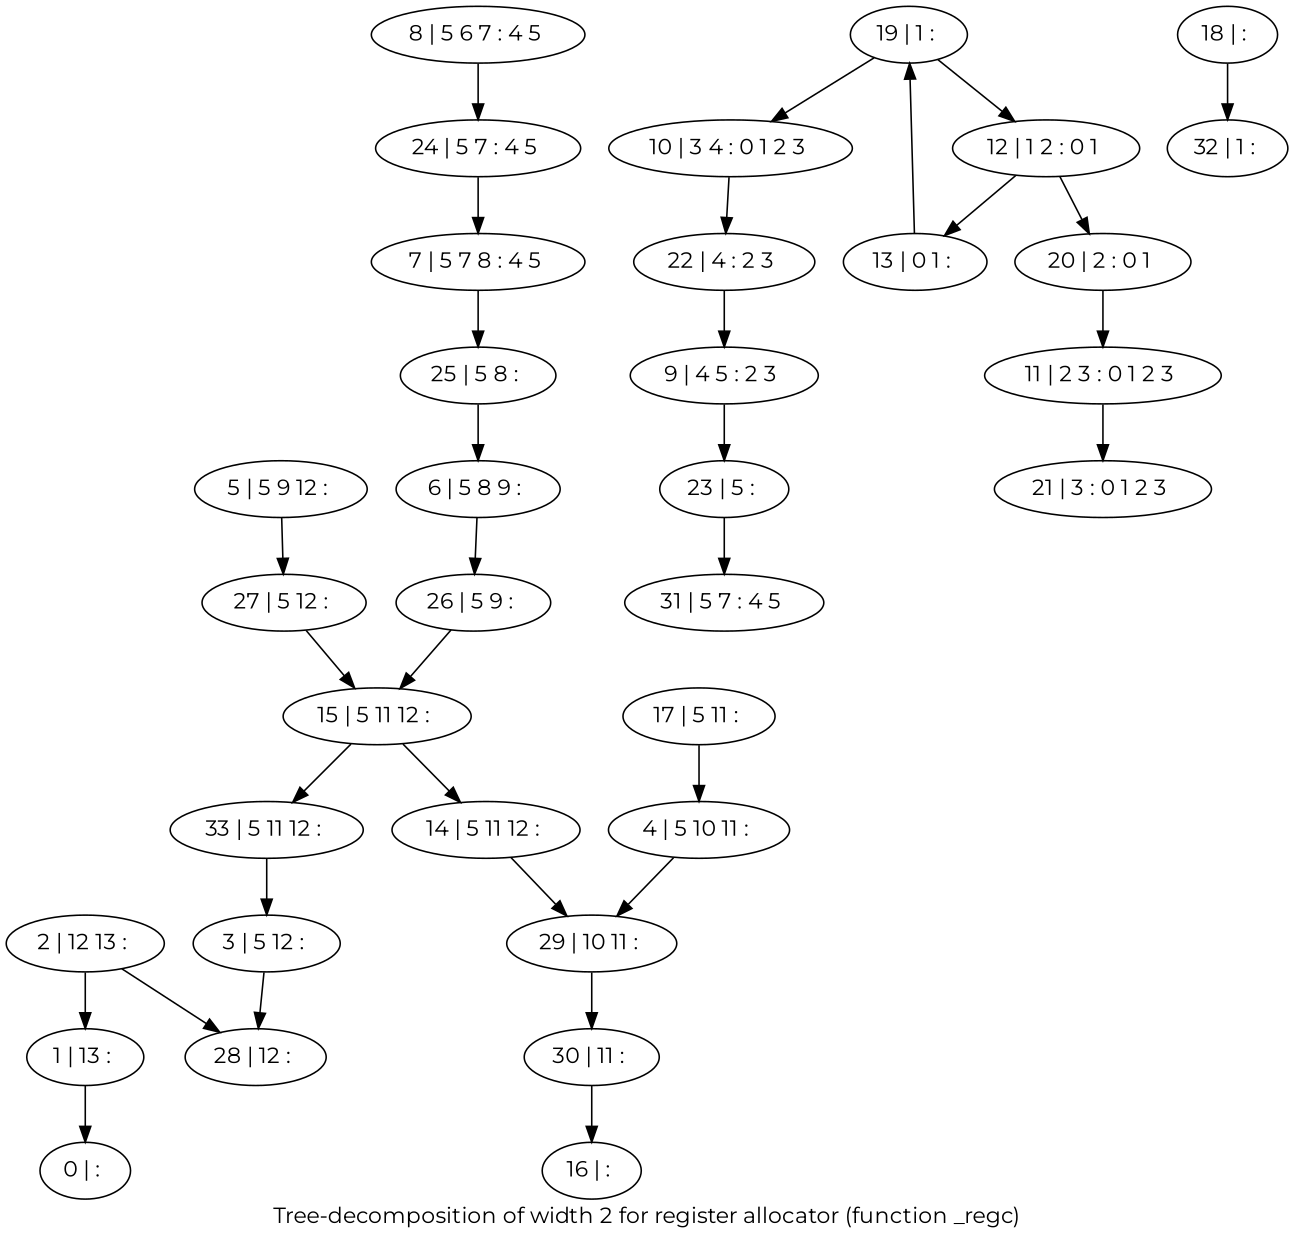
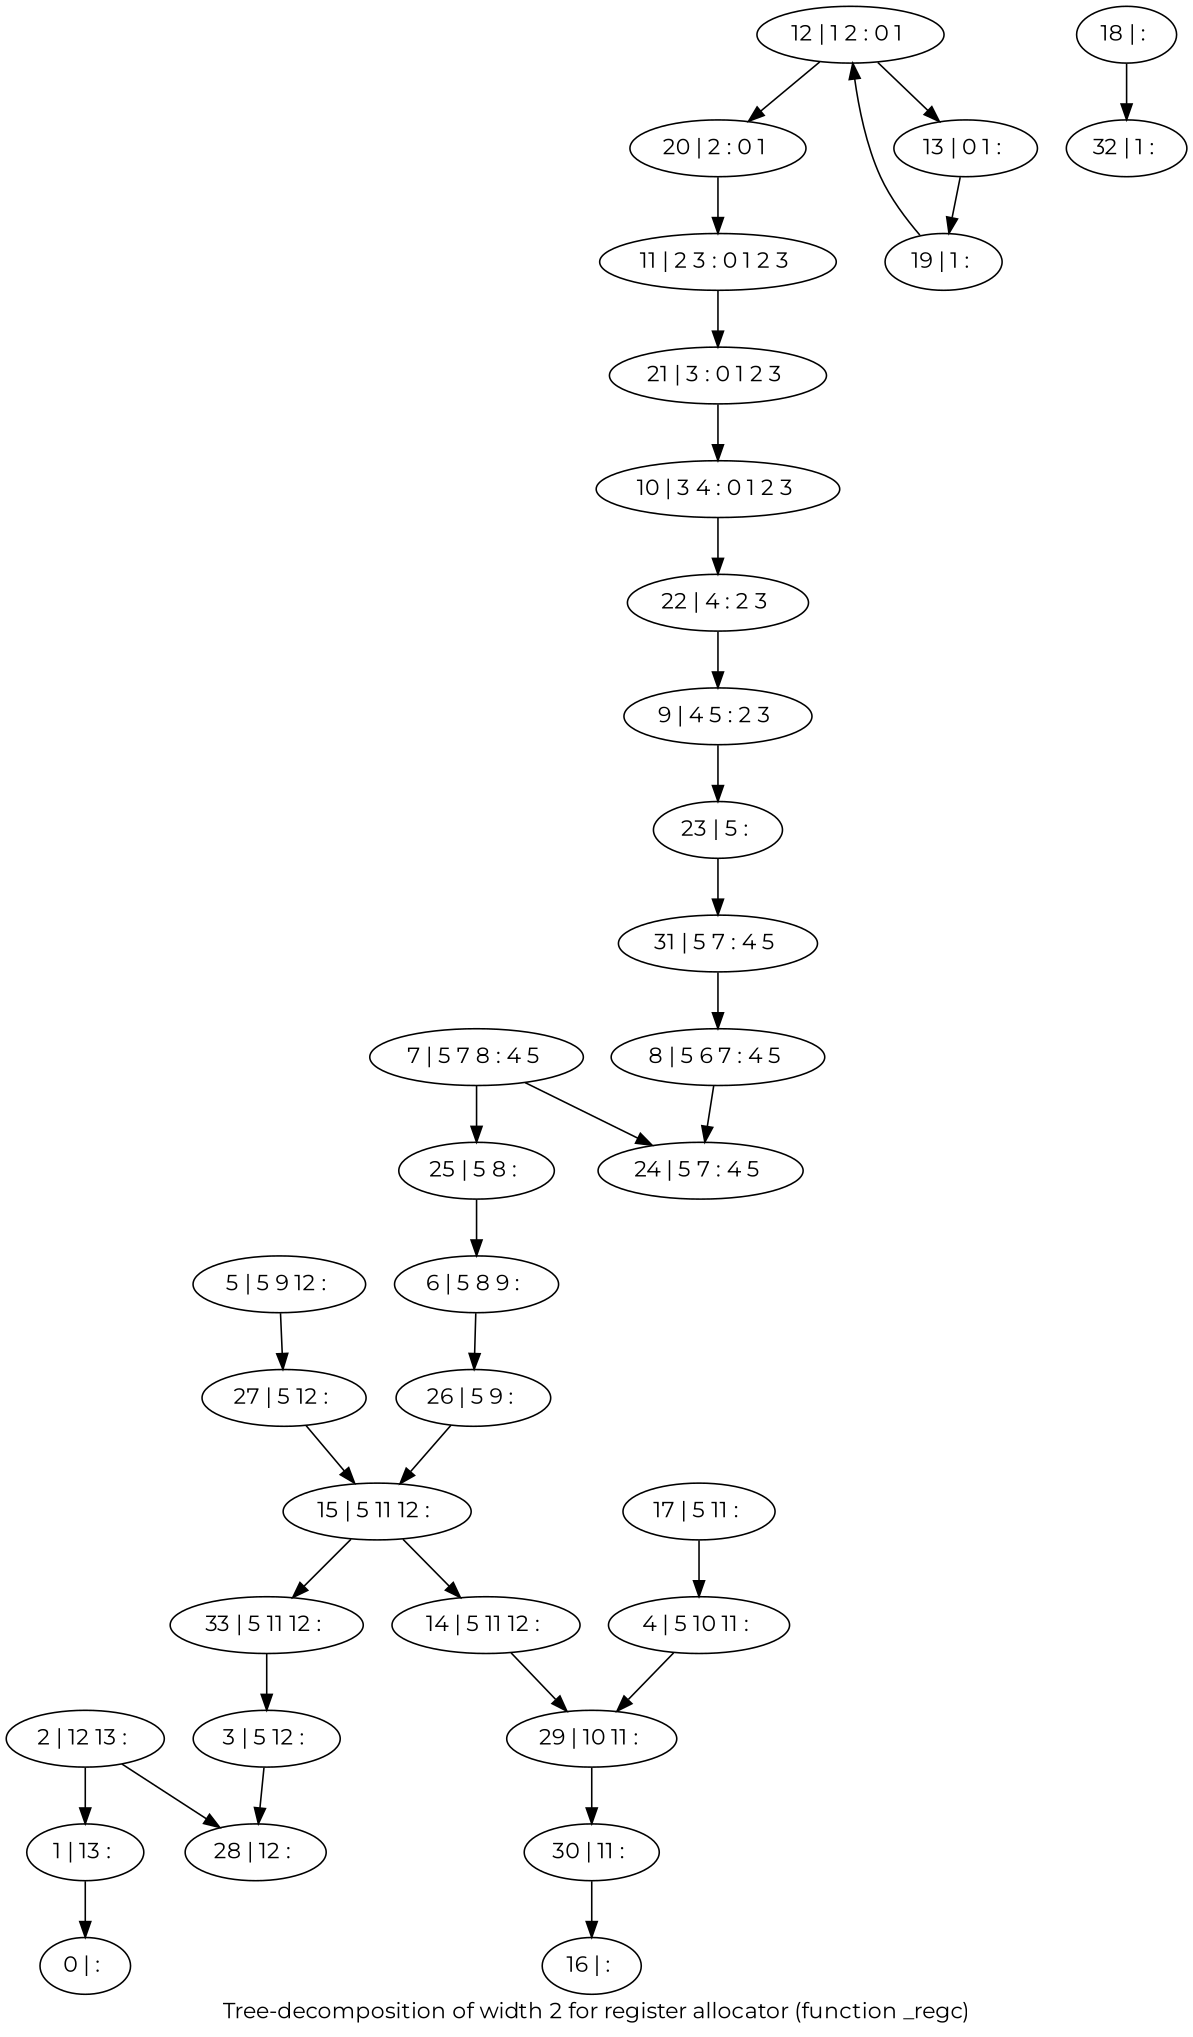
edge "19 | 1 :" -> "10 | 3 4 : 0 1 2 3": now "21 | 3 : 0 1 2 3" -> "10 | 3 4 : 0 1 2 3"
edge "24 | 5 7 : 4 5" -> "7 | 5 7 8 : 4 5": reversed
edge "31 | 5 7 : 4 5" -> "8 | 5 6 7 : 4 5": added
